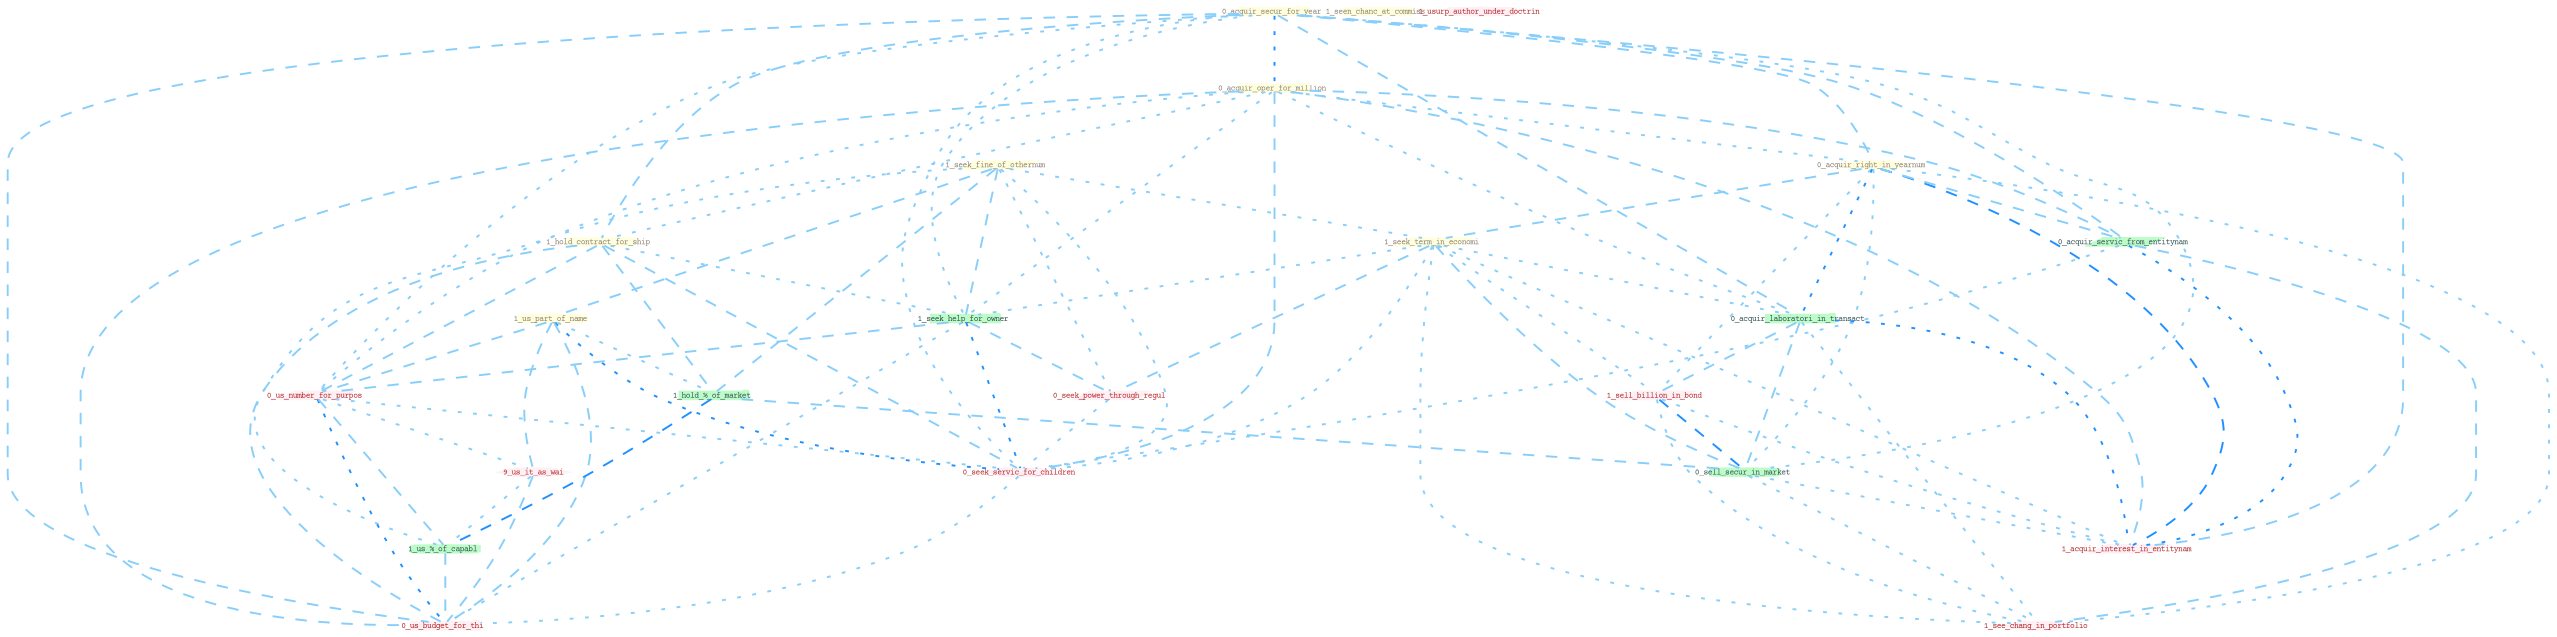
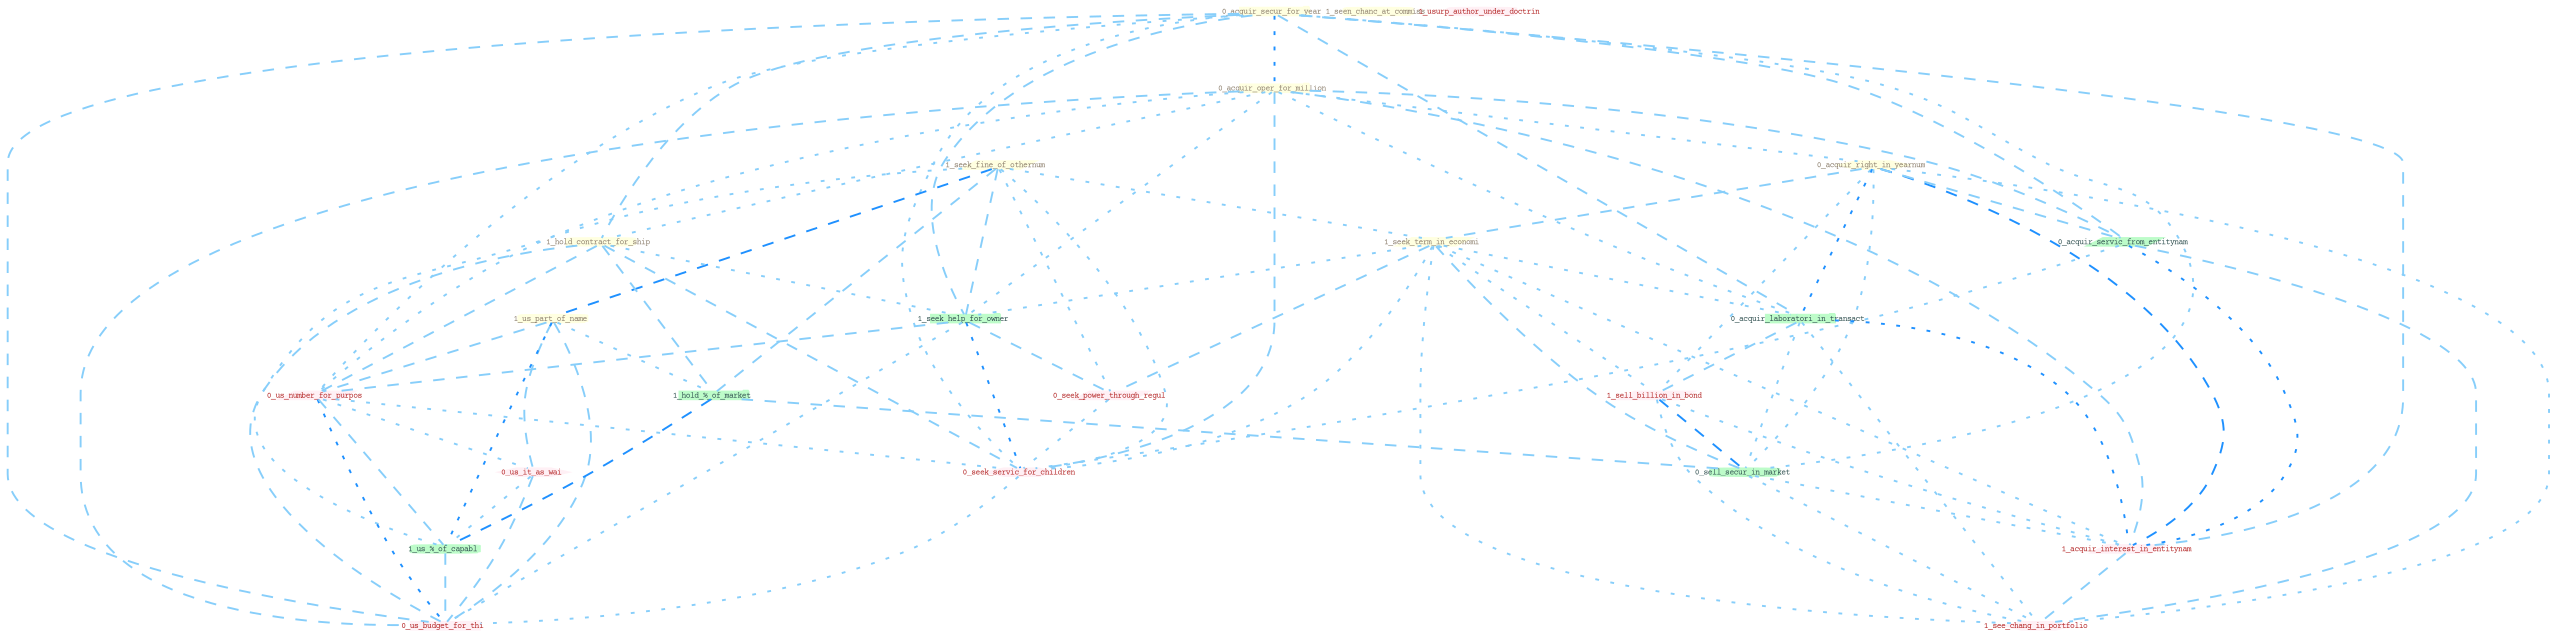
edge "0_acquir_secur_for_year" -- "0_acquir_right_in_yearnum": removed
edge "0_acquir_secur_for_year" -- "1_seek_help_for_owner": style dotted -> dashed
edge "1_seek_fine_of_othernum" -- "1_us_part_of_name": color #87cefa -> #1e90ff
edge "0_acquir_laboratori_in_transact" -- "0_sell_secur_in_market": style dashed -> dotted
edge "1_us_part_of_name" -- "0_seek_servic_for_children": now "1_us_part_of_name" -- "1_us_%_of_capabl"
node "9_us_it_as_wai": label "9_us_it_as_wai" -> "0_us_it_as_wai"
edge "1_acquir_interest_in_entitynam" -- "1_see_chang_in_portfolio": added
